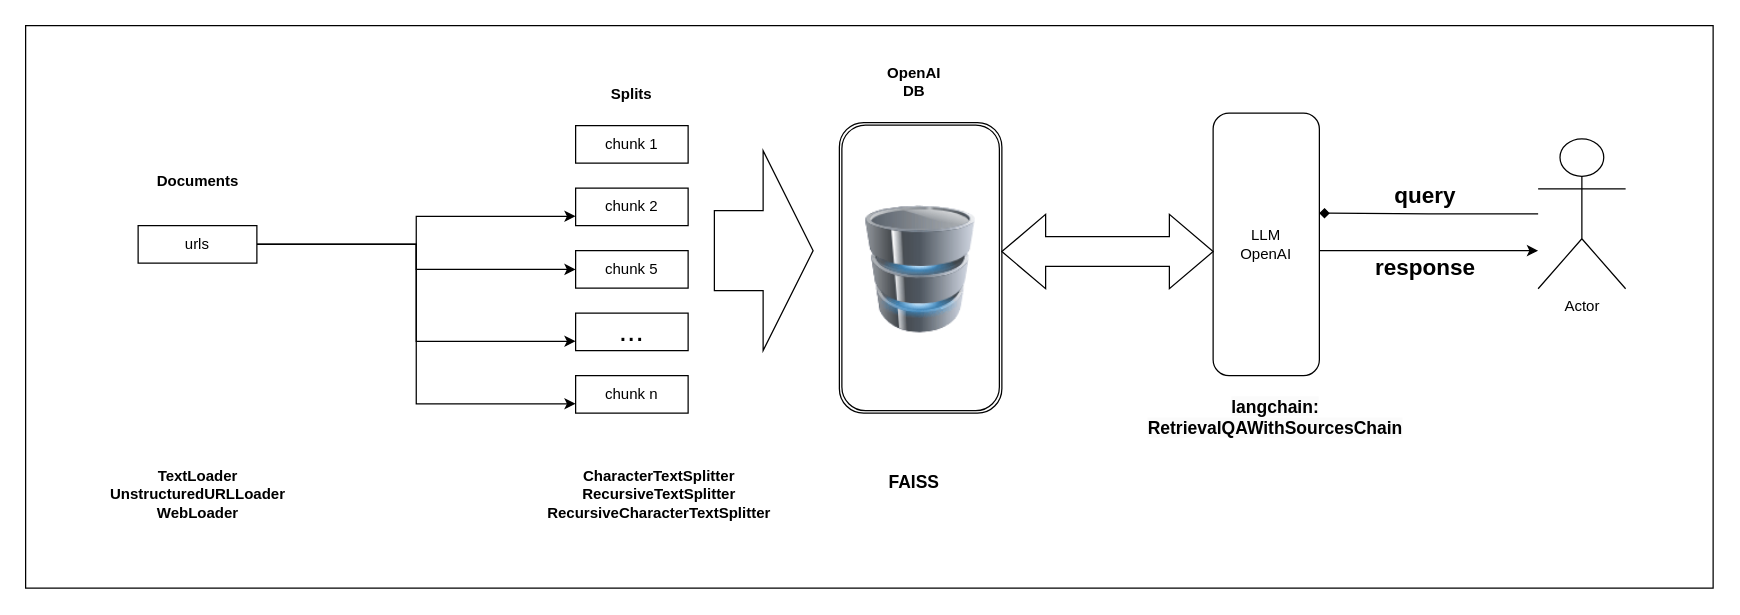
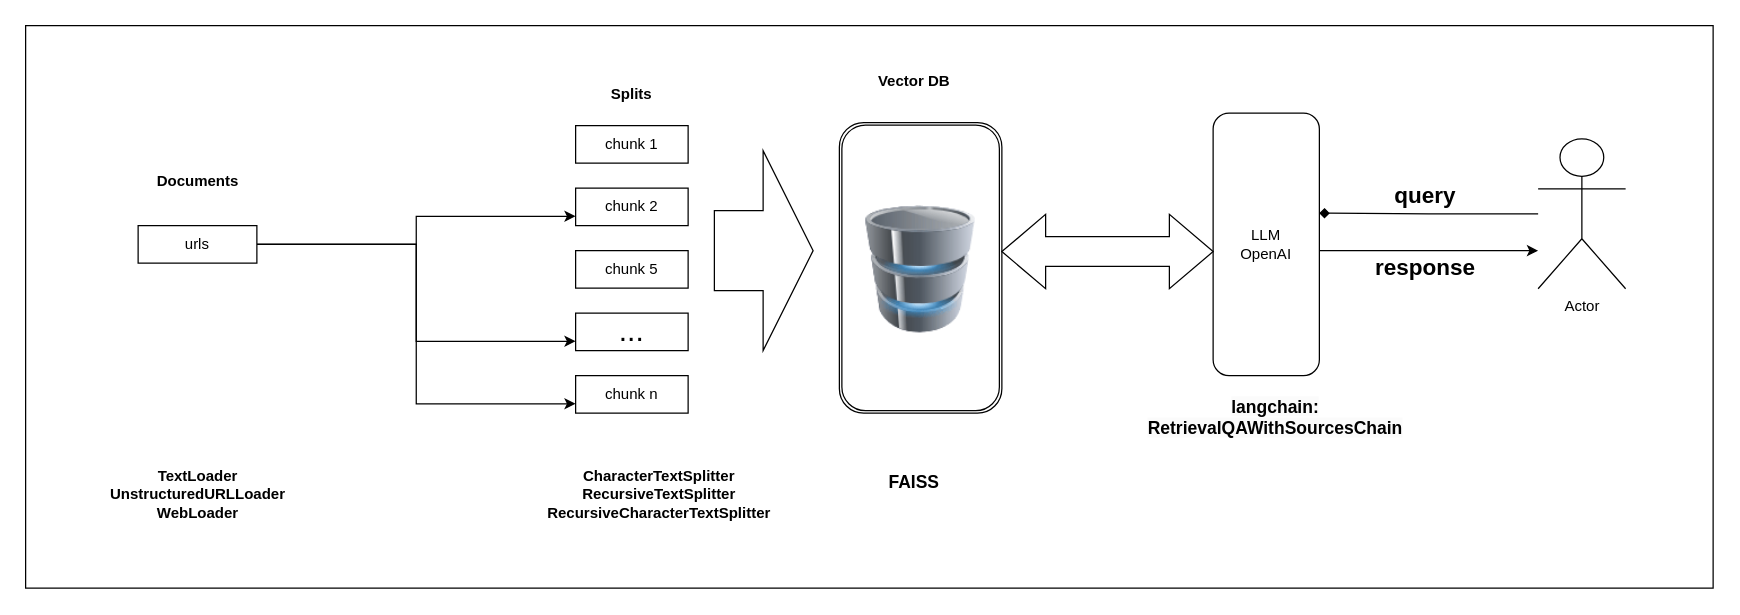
node "OpenAI DB": label "OpenAI DB" -> "Vector DB"
edge "urls" -> "chunk 5": removed
